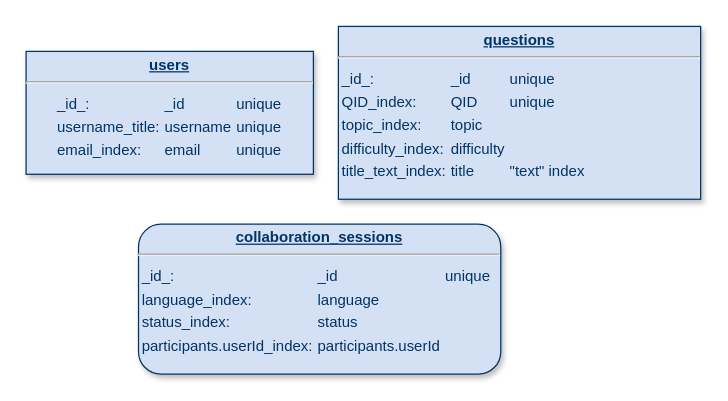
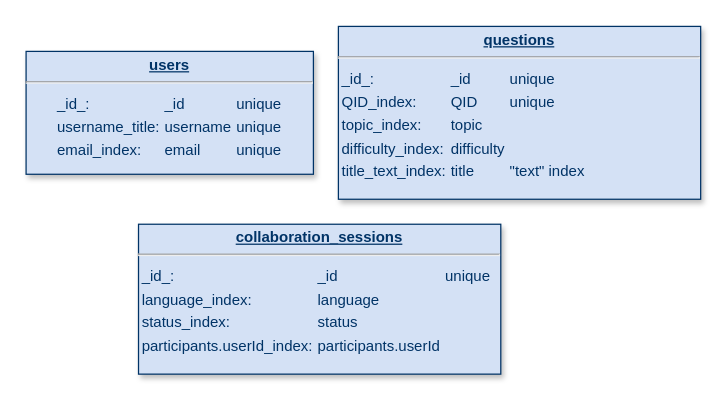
node "collaboration_sessions _id_: _id unique language_index: language status_index: status participants.userId_index: participants.userId": shape rounded rectangle -> rectangle
